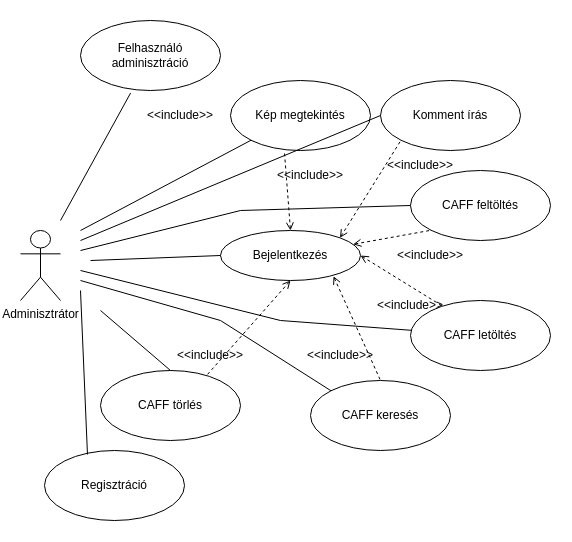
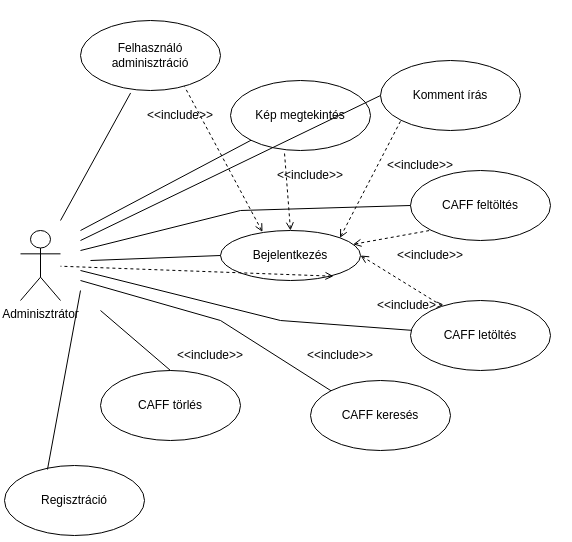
node "Komment írás": moved (451, 116) -> (451, 96)
edge "Felhasználó adminisztráció" -> "Bejelentkezés": added
edge "CAFF törlés" -> "Bejelentkezés": removed
edge "CAFF keresés" -> "Bejelentkezés": now "Adminisztrátor" -> "Bejelentkezés"
node "Regisztráció": moved (115, 486) -> (75, 501)
